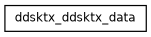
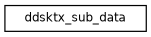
node "ddsktx_ddsktx_data": label "ddsktx_ddsktx_data" -> "ddsktx_sub_data"
